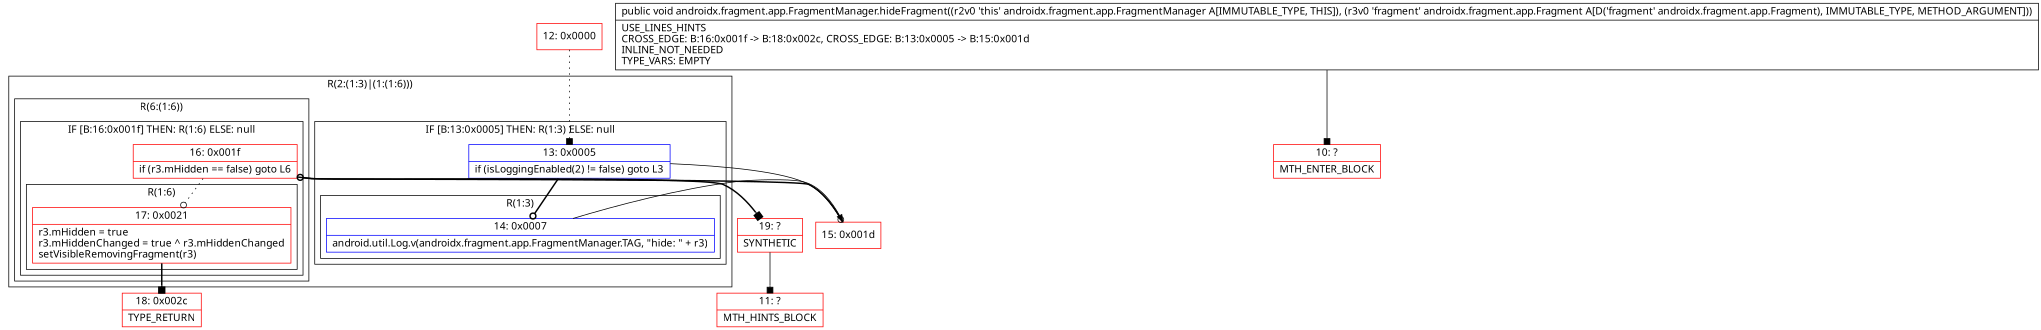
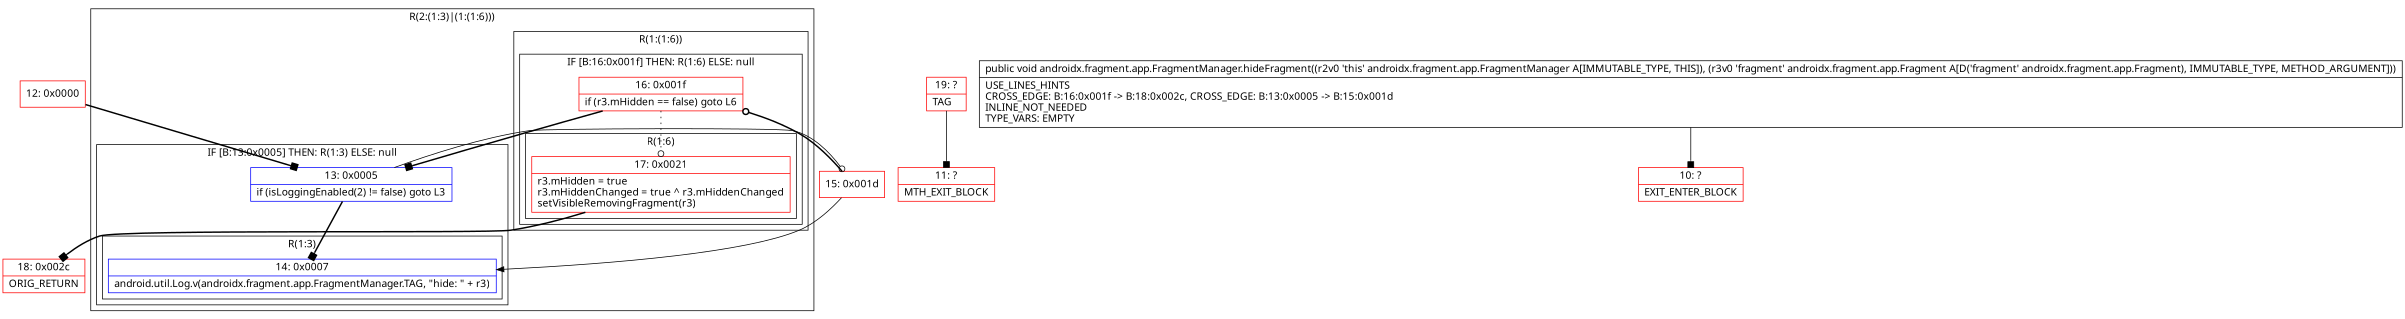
edge "12: 0x0000" -> "13: 0x0005": style dotted -> bold
cluster "R(6:(1:6))": label "R(6:(1:6))" -> "R(1:(1:6))"
node "10: ?": text "MTH_ENTER_BLOCK" -> "EXIT_ENTER_BLOCK"
edge "16: 0x001f" -> "19: ?": now "16: 0x001f" -> "13: 0x0005"
edge "14: 0x0007" -> "15: 0x001d": reversed
edge "13: 0x0005" -> "14: 0x0007": arrowhead odot -> box
node "19: ?": text "SYNTHETIC" -> "TAG"
node "18: 0x002c": text "TYPE_RETURN" -> "ORIG_RETURN"
node "11: ?": text "MTH_HINTS_BLOCK" -> "MTH_EXIT_BLOCK"
